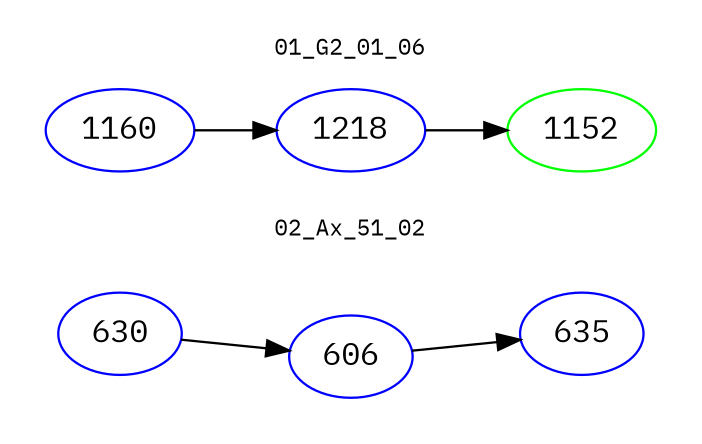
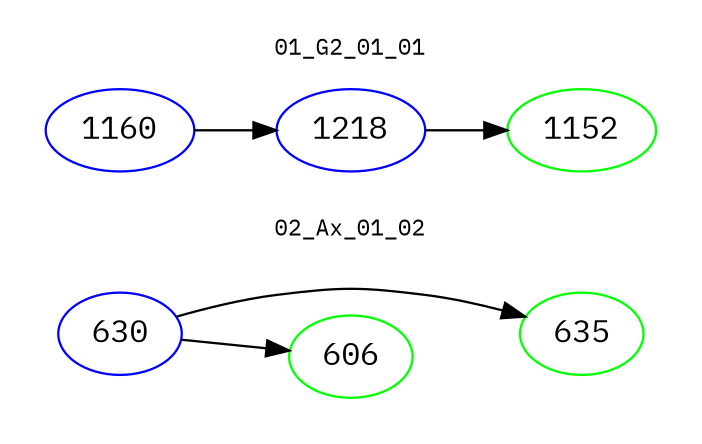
cluster "01_G2_01_06": label "01_G2_01_06" -> "01_G2_01_01"
cluster "02_Ax_51_02": label "02_Ax_51_02" -> "02_Ax_01_02"
node "635": color blue -> green
edge "606" -> "635": now "630" -> "635"
node "606": color blue -> green
